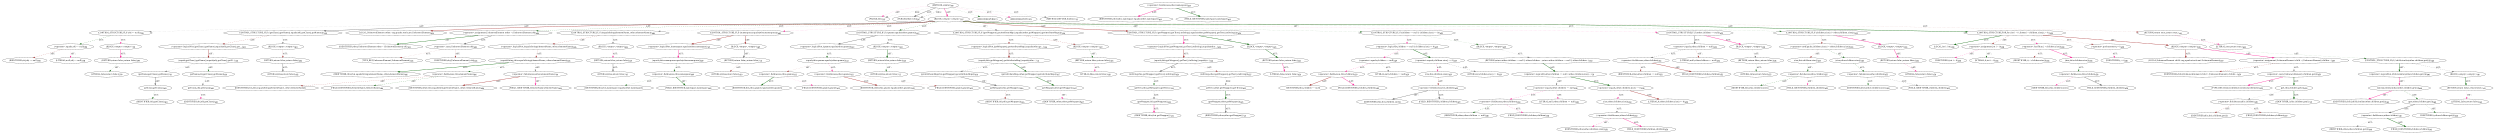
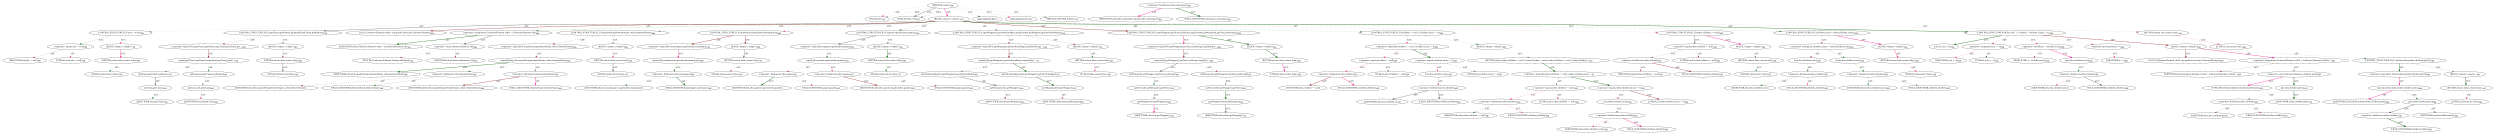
node "(IDENTIFIER,other,other.children.get(i))": removed
